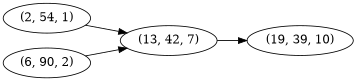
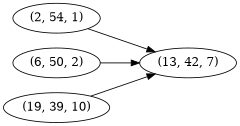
edge "(13, 42, 7)" -> "(19, 39, 10)": reversed
node "(6, 90, 2)": label "(6, 90, 2)" -> "(6, 50, 2)"
